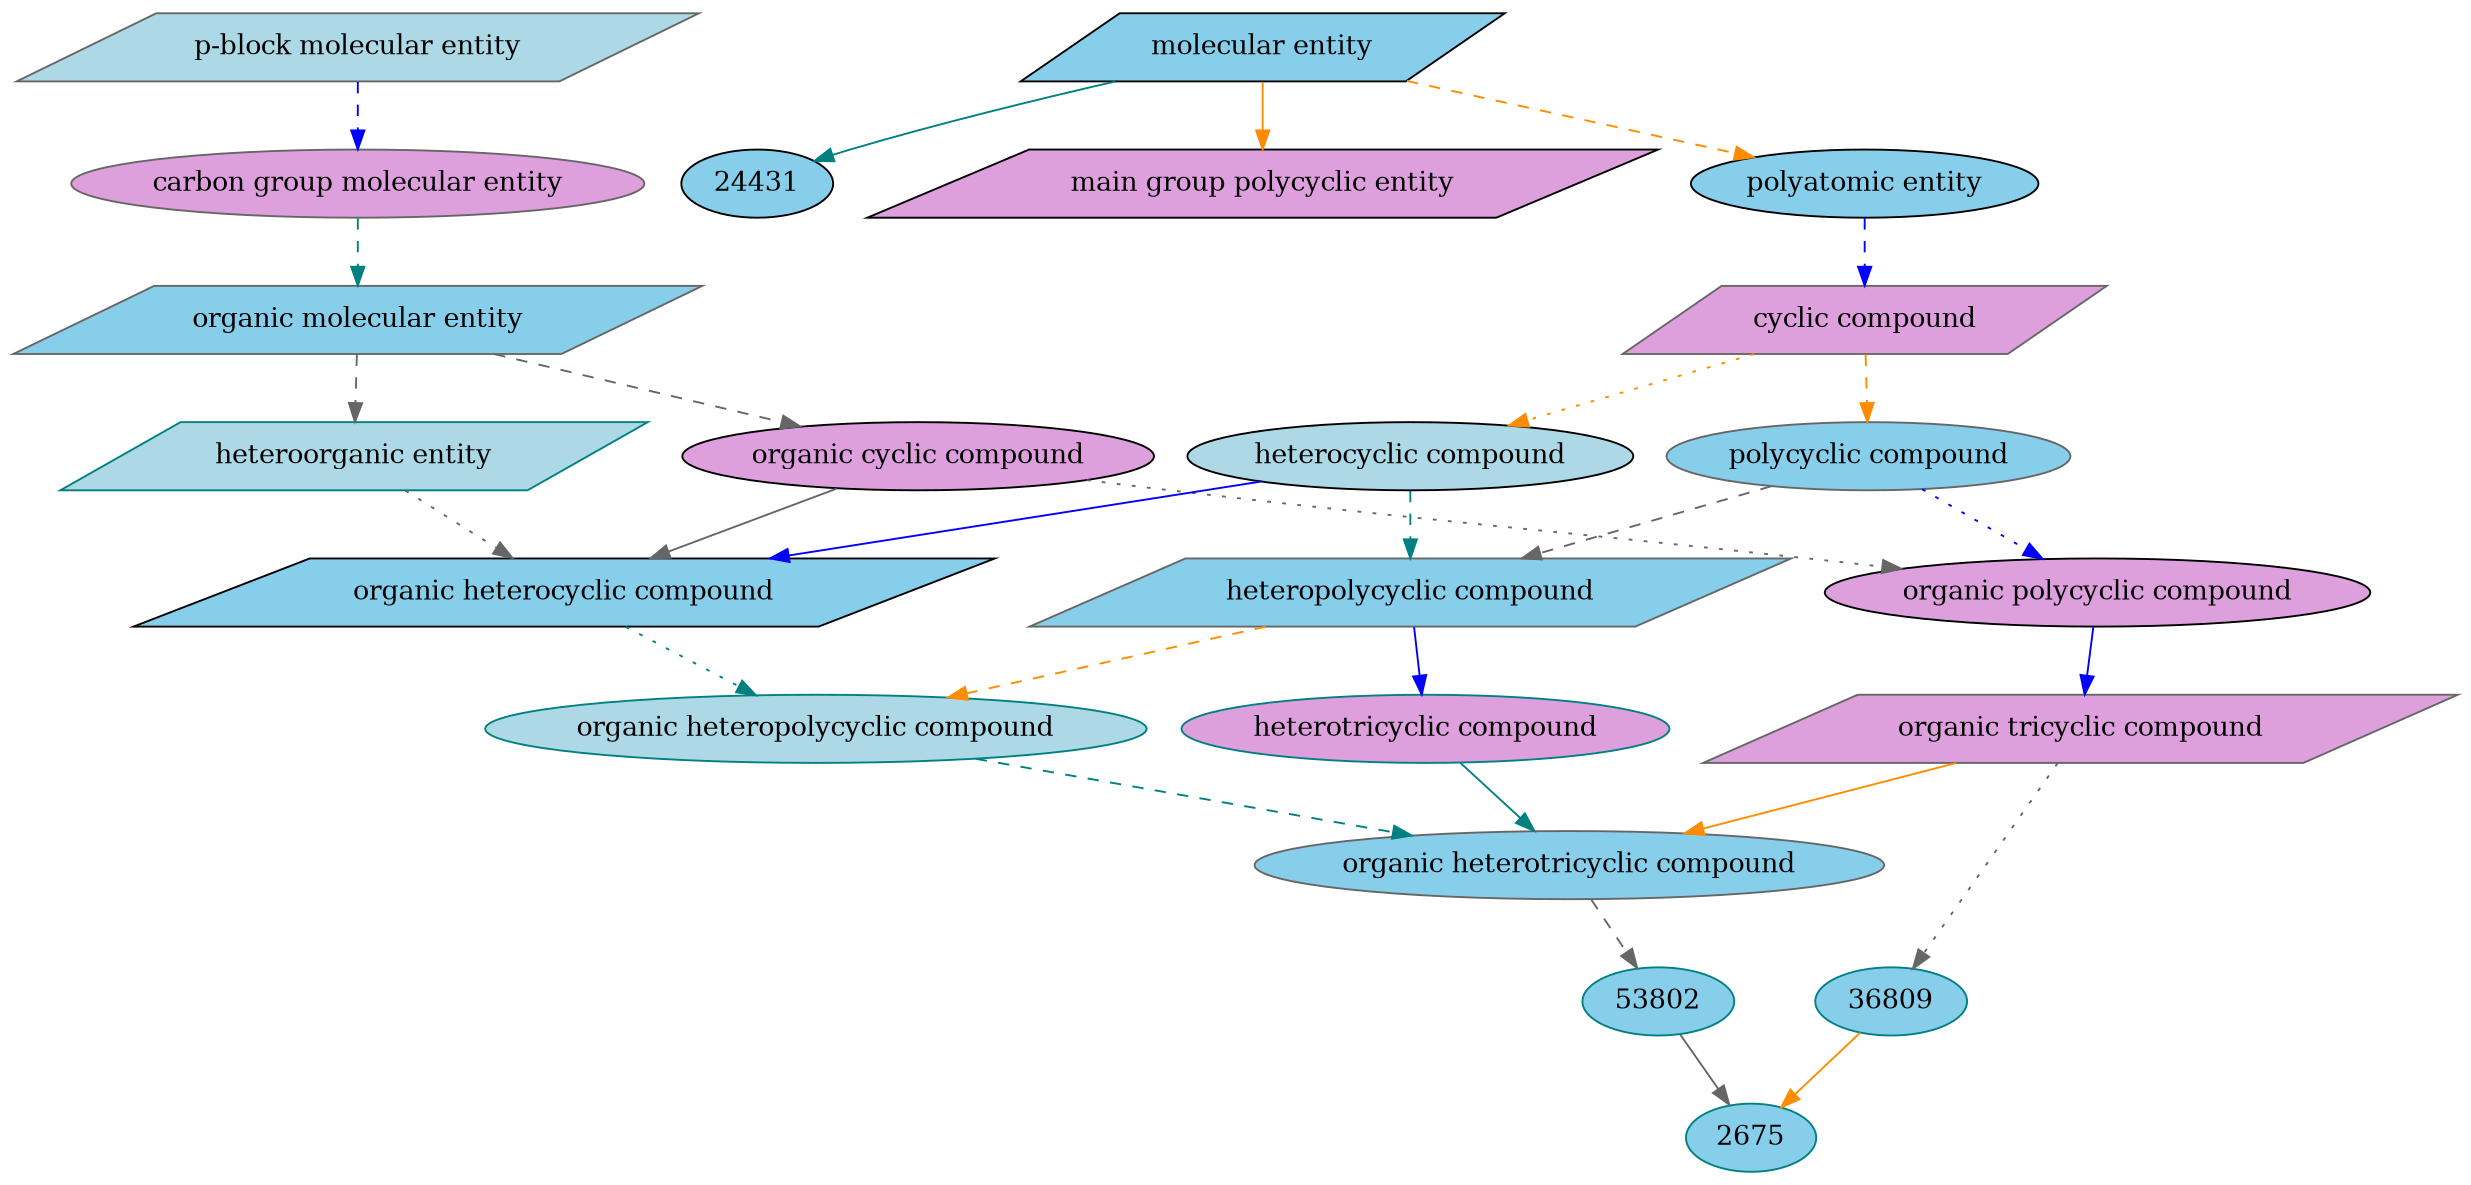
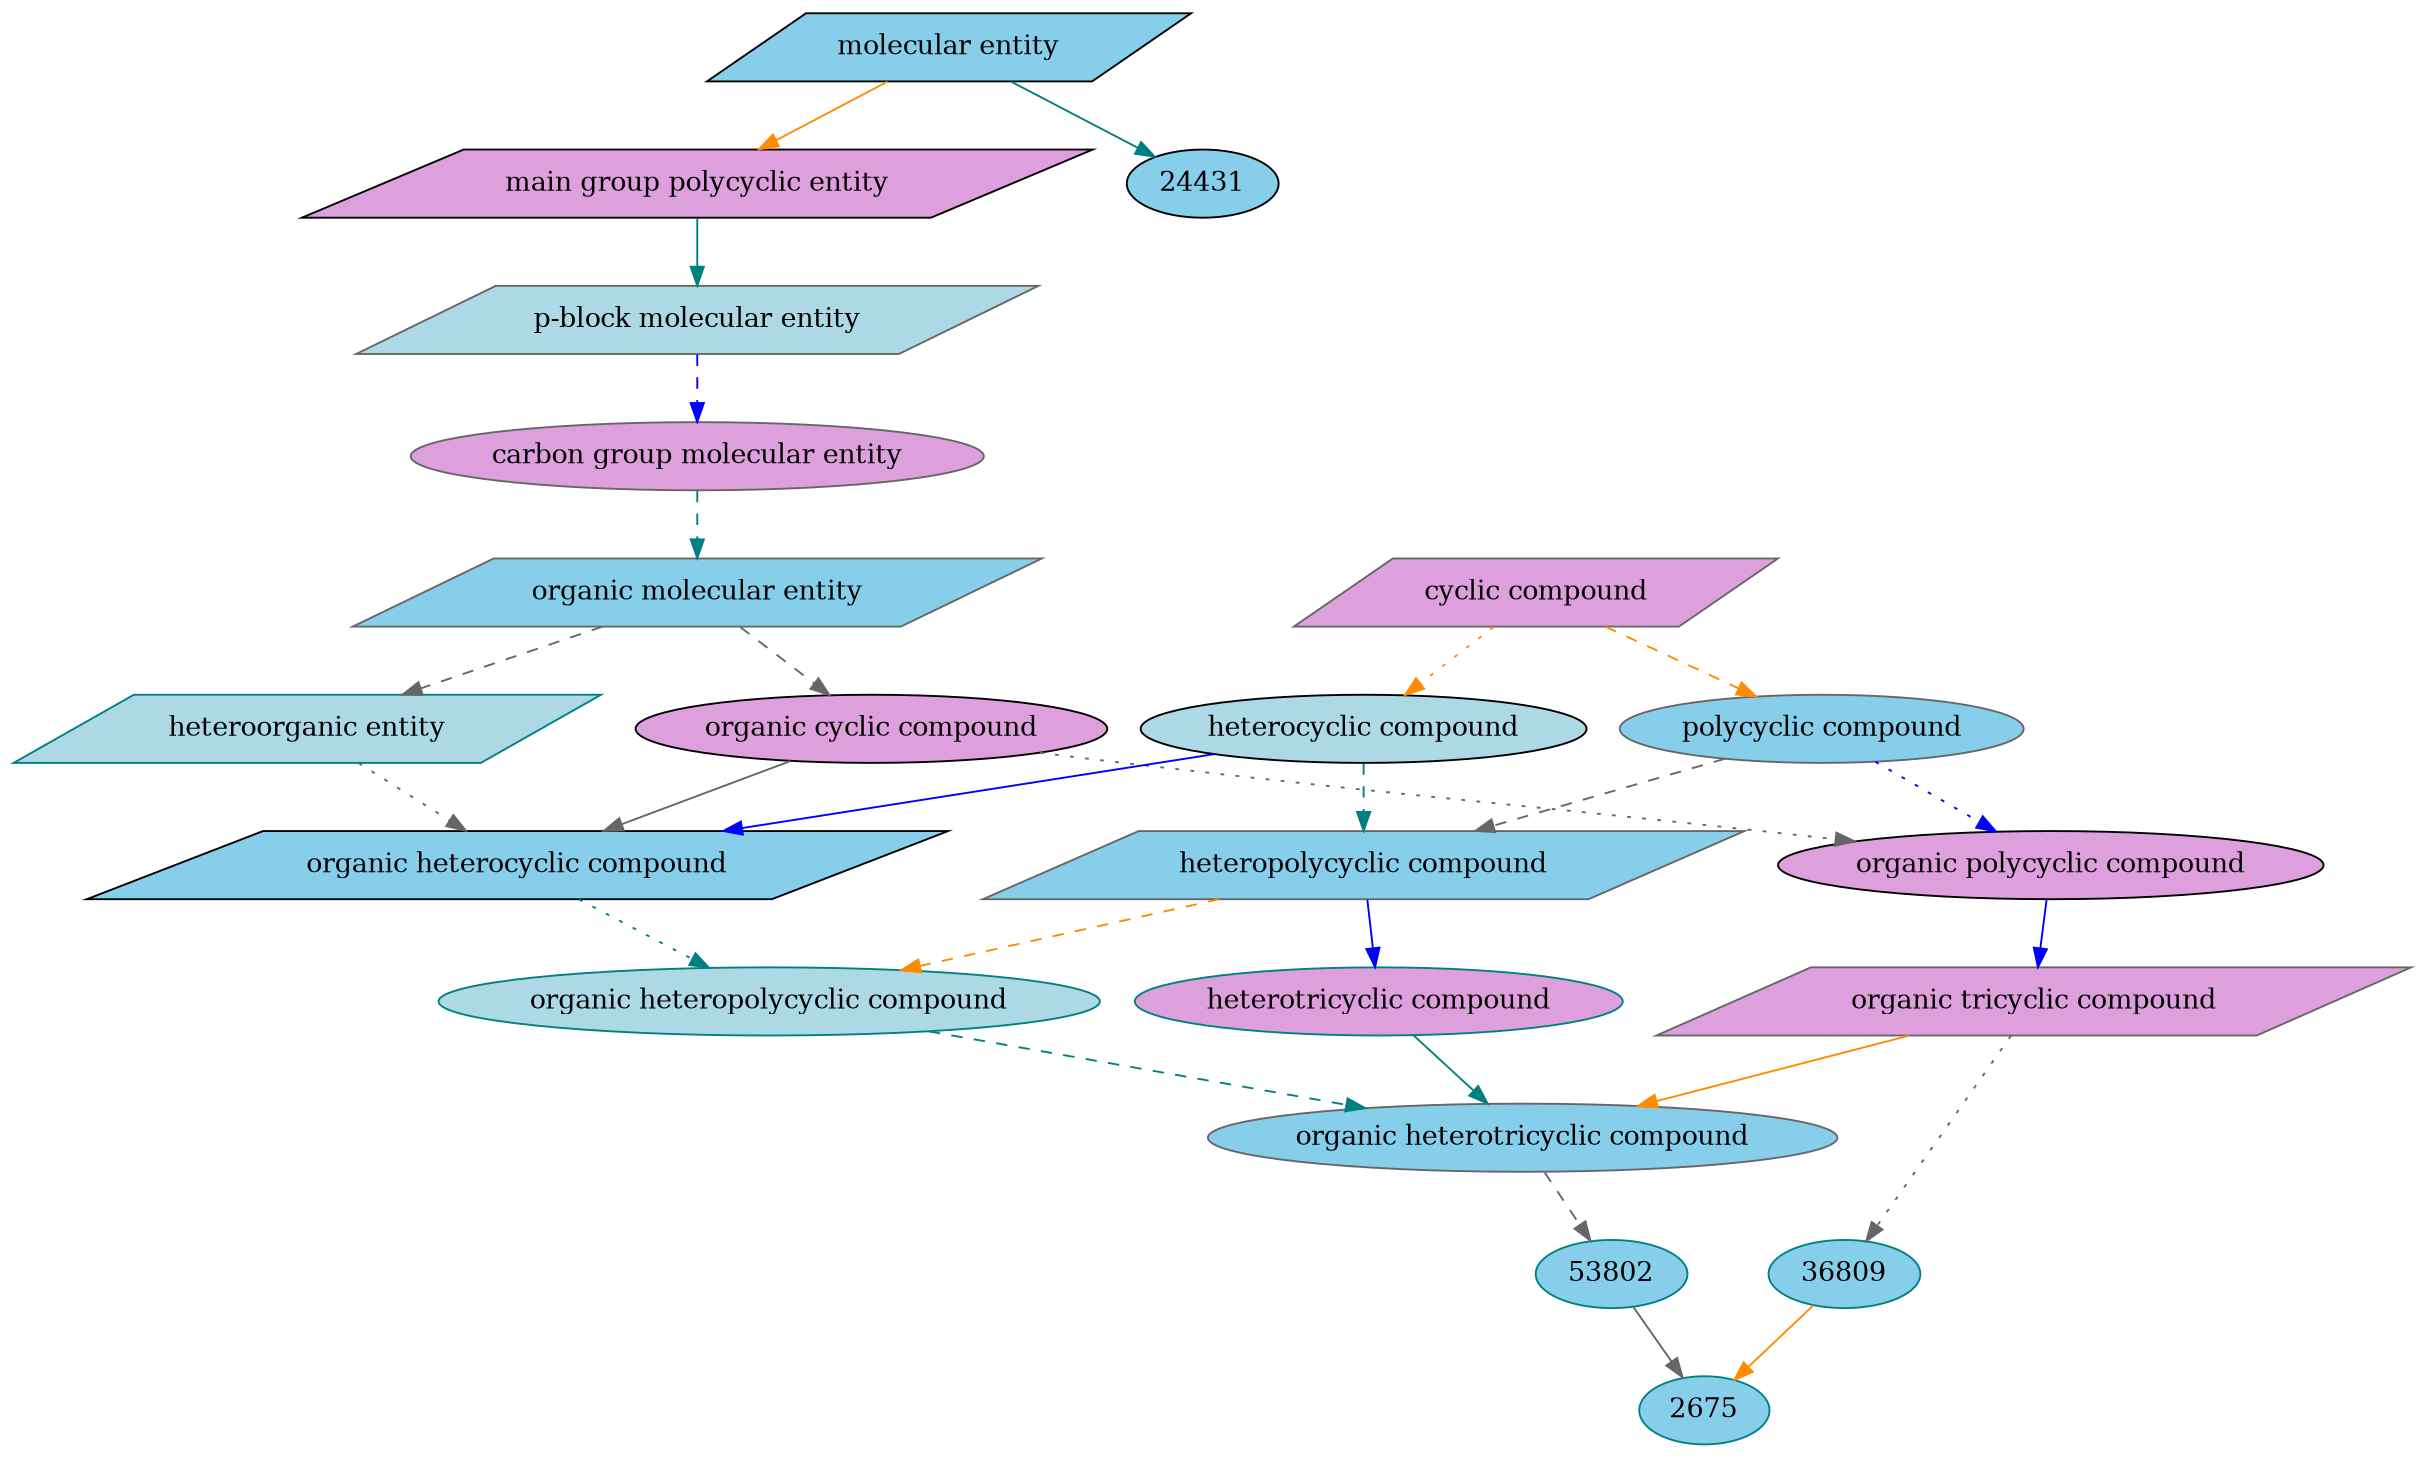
node "polyatomic entity": removed
edge "main group polycyclic entity" -> "p-block molecular entity": added
